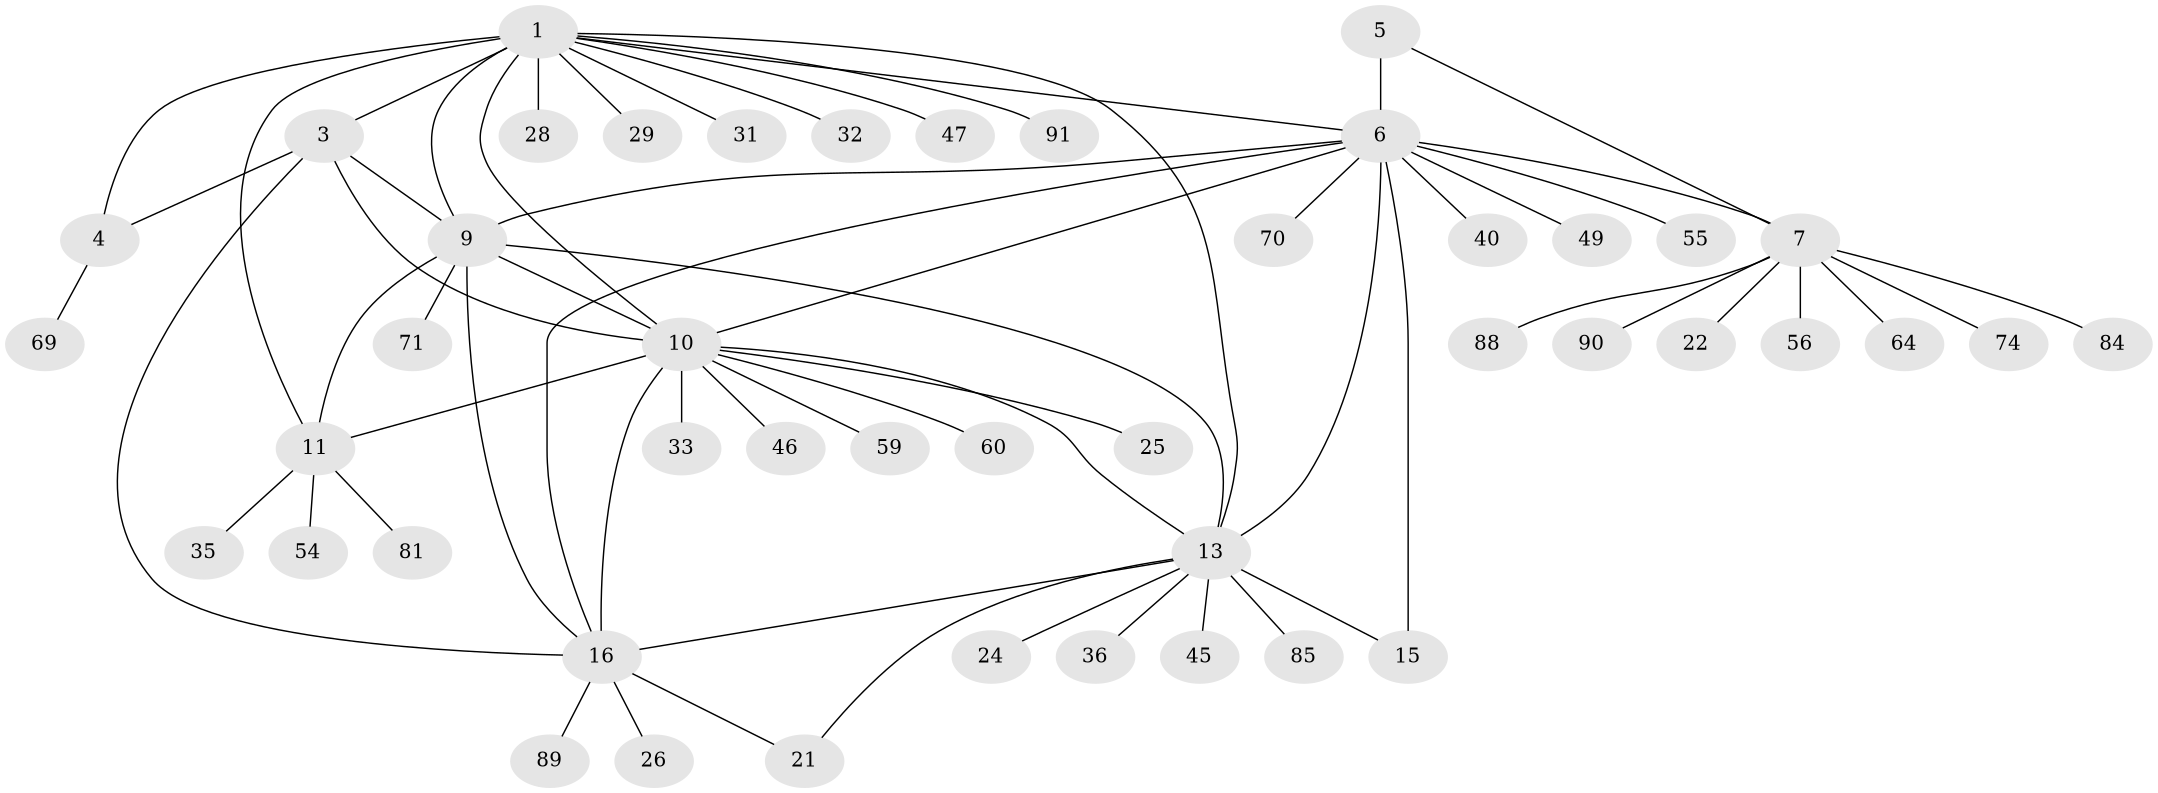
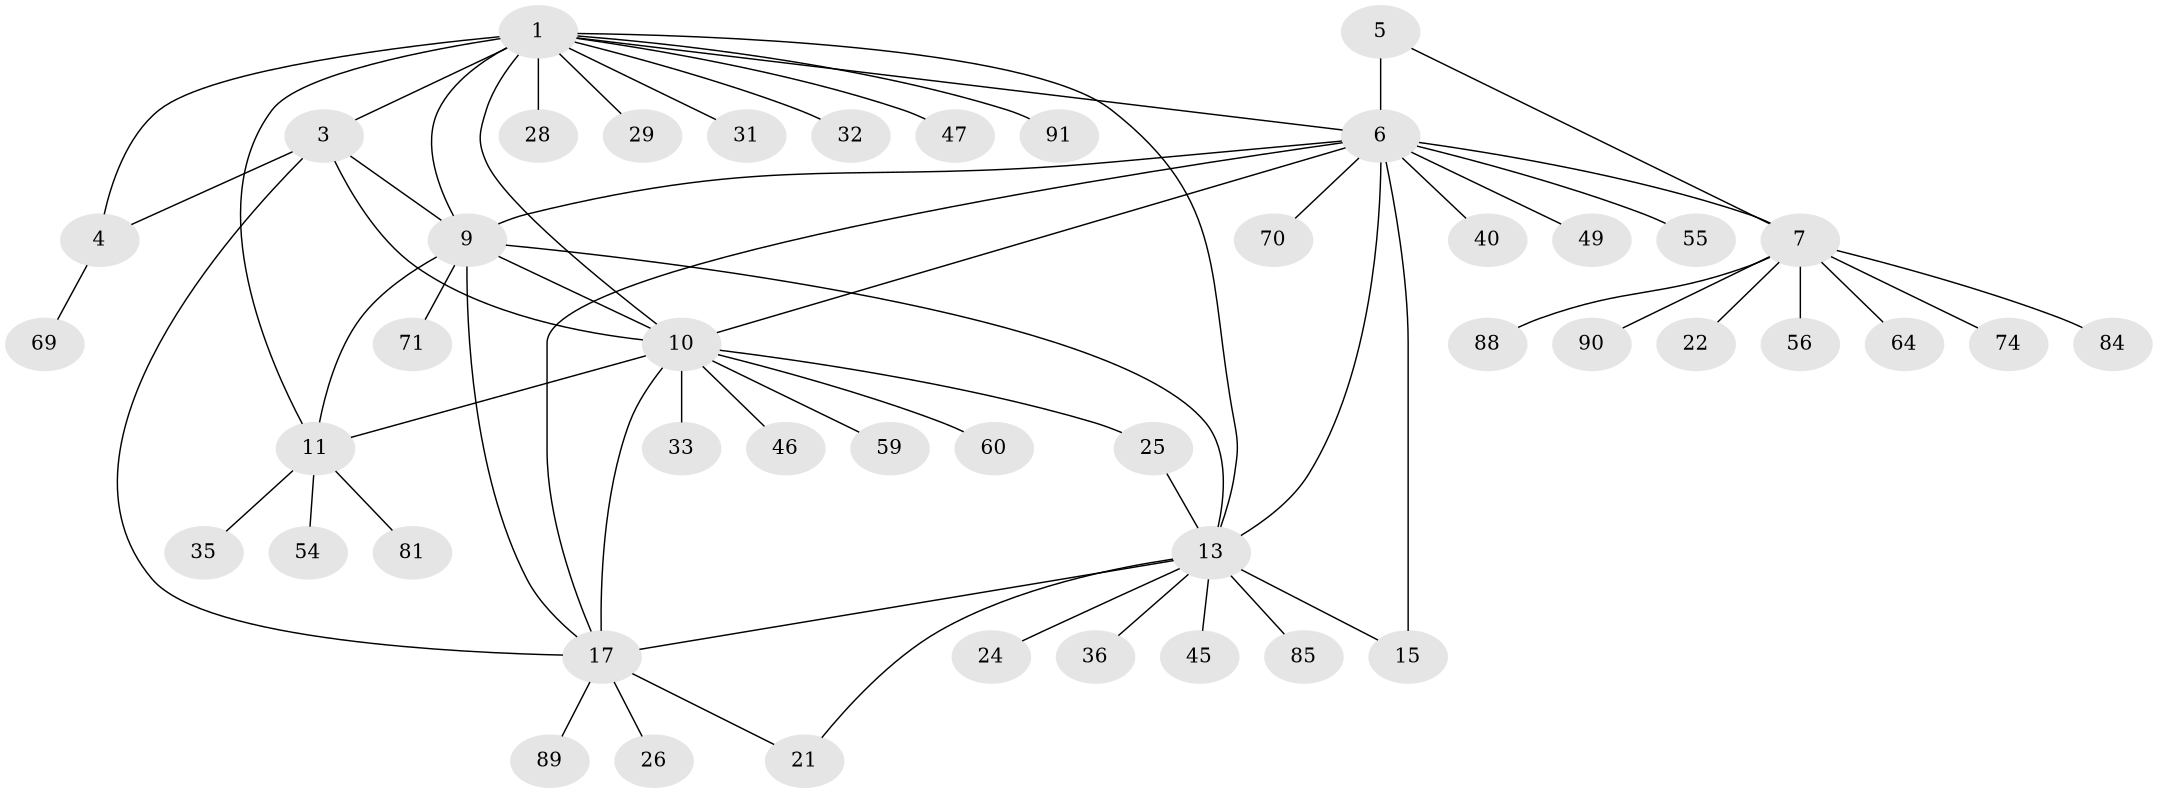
edge "10" -- "13": now "25" -- "13"
node "16": label "16" -> "17"
